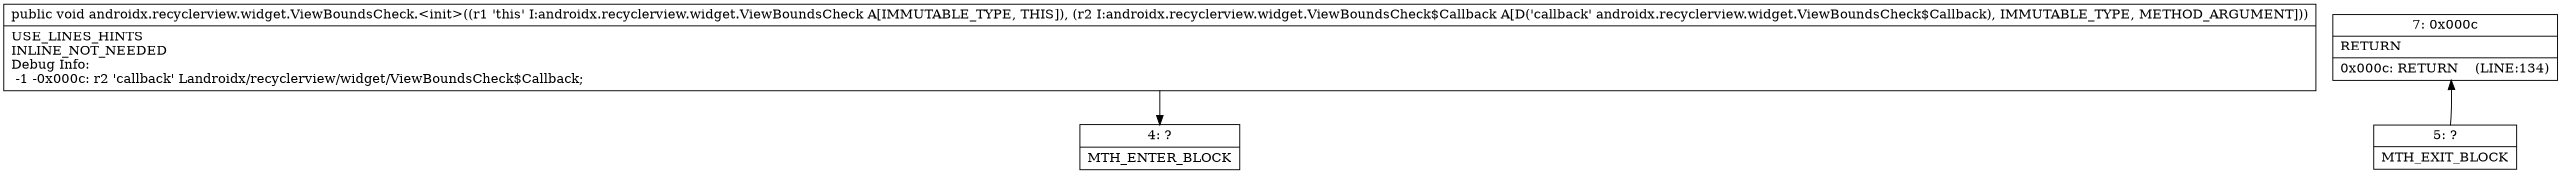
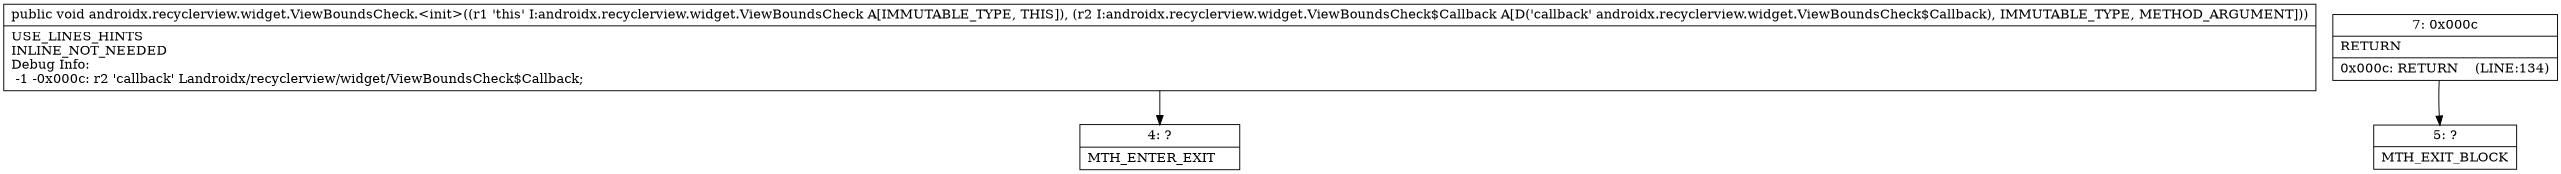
edge "5: ?" -> "7: 0x000c": reversed
node "4: ?": text "MTH_ENTER_BLOCK" -> "MTH_ENTER_EXIT"
